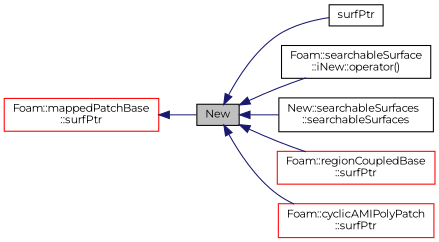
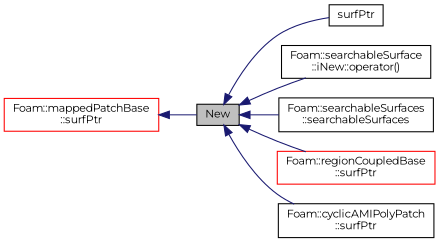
node "New::searchableSurfaces ::searchableSurfaces": label "New::searchableSurfaces ::searchableSurfaces" -> "Foam::searchableSurfaces ::searchableSurfaces"
node "Foam::cyclicAMIPolyPatch ::surfPtr": color red -> black
